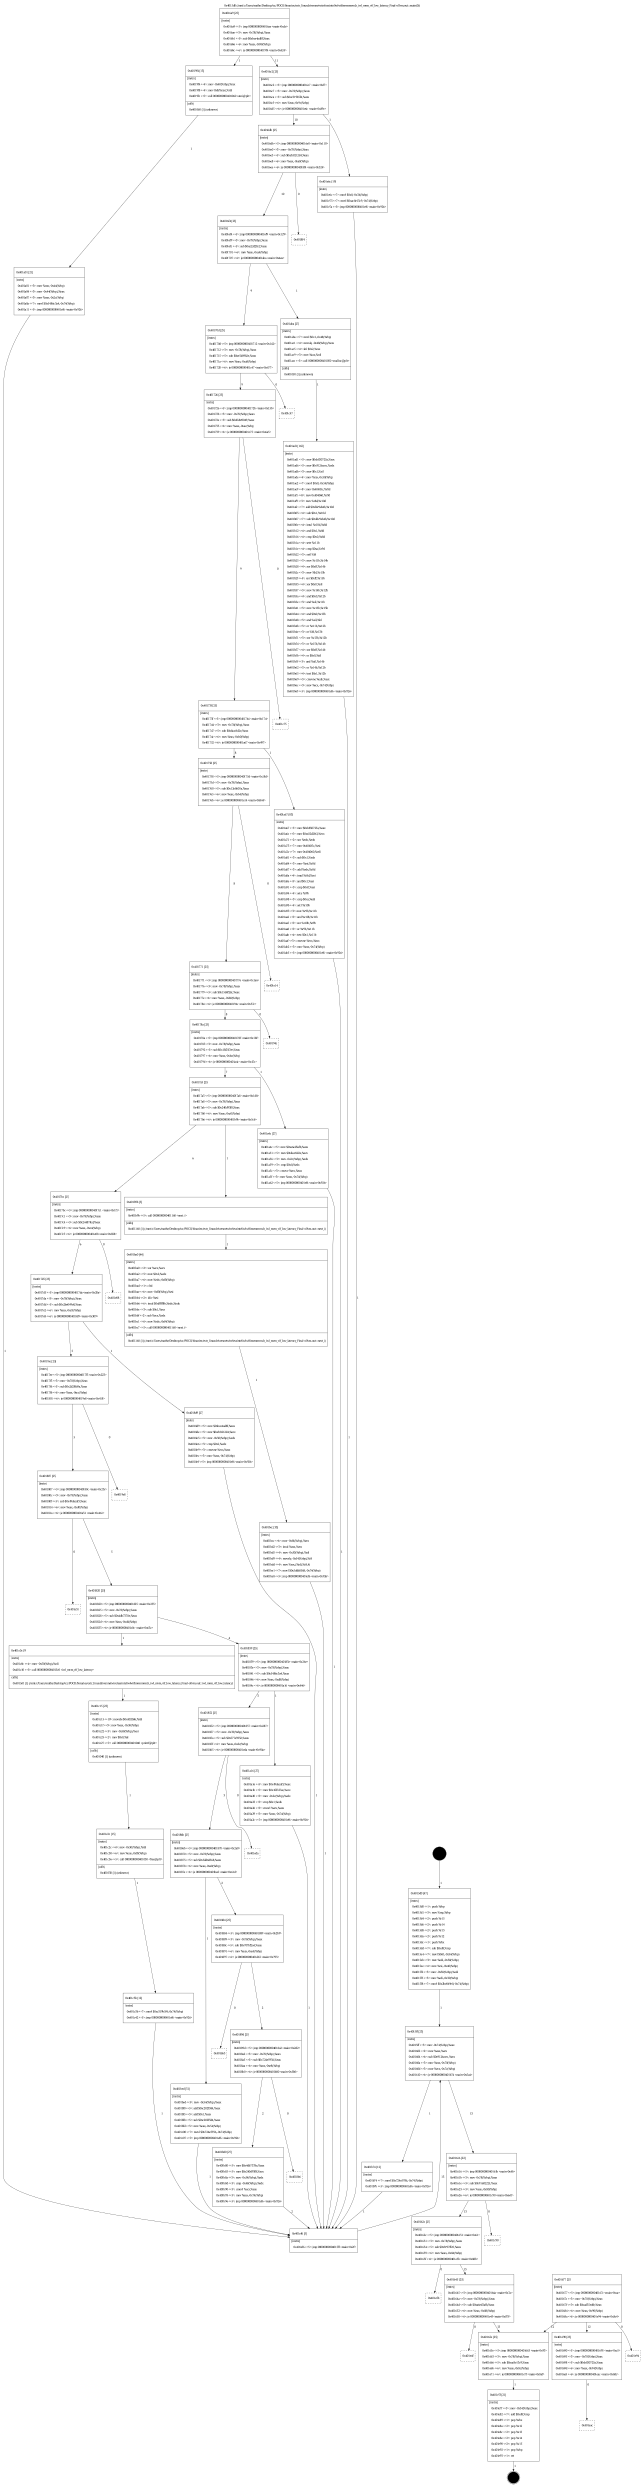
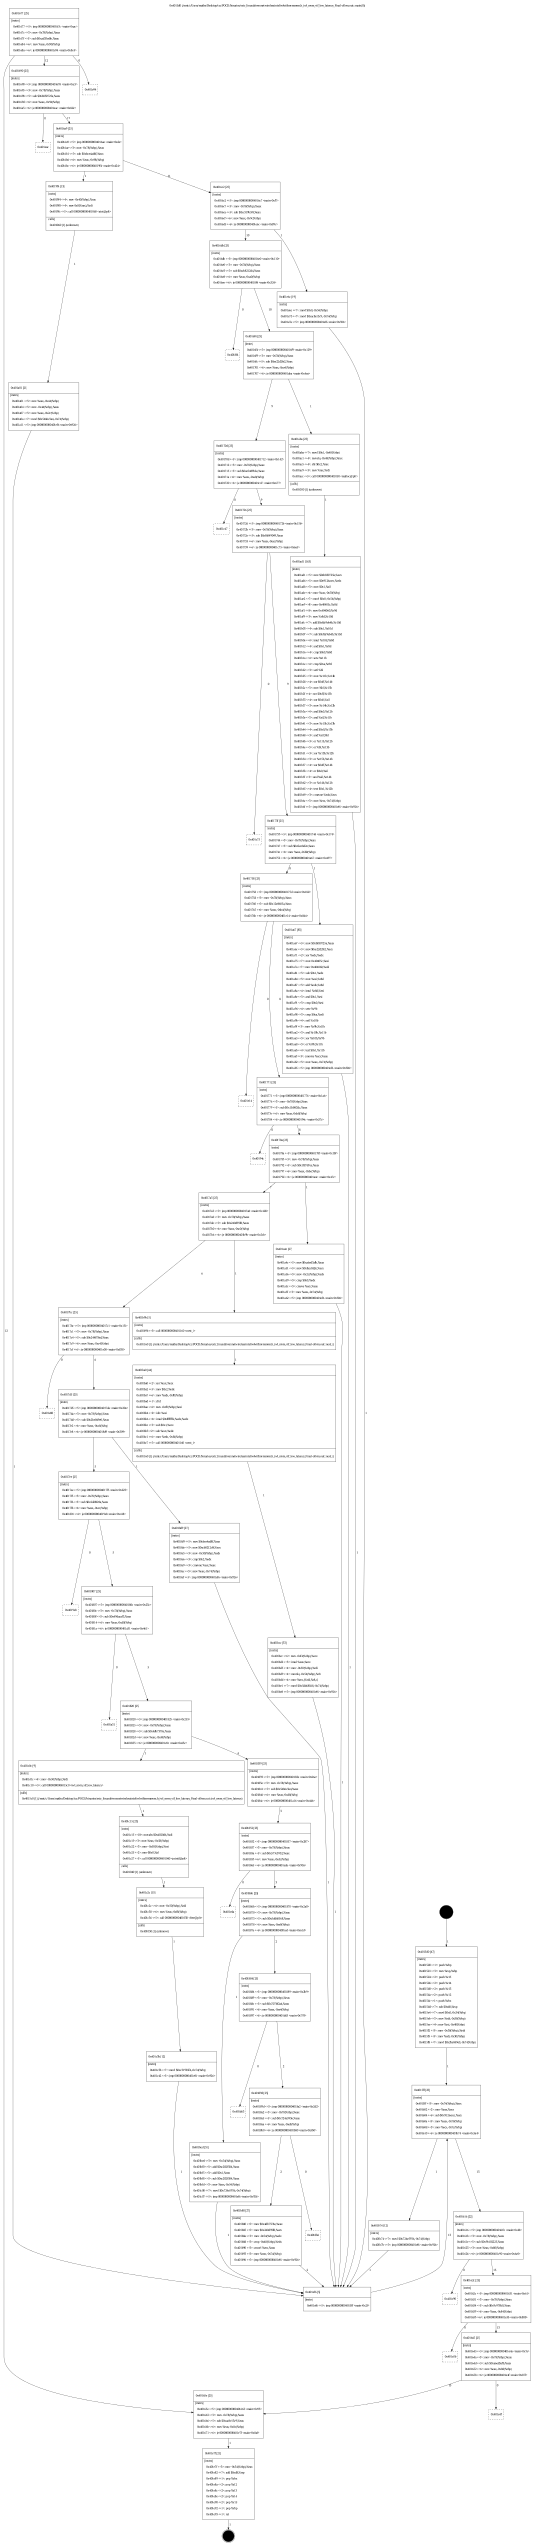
edge "0x401690 [25]" -> "0x4016a9 [25]": added, label "12"
node "0x401a16 [27]": removed
